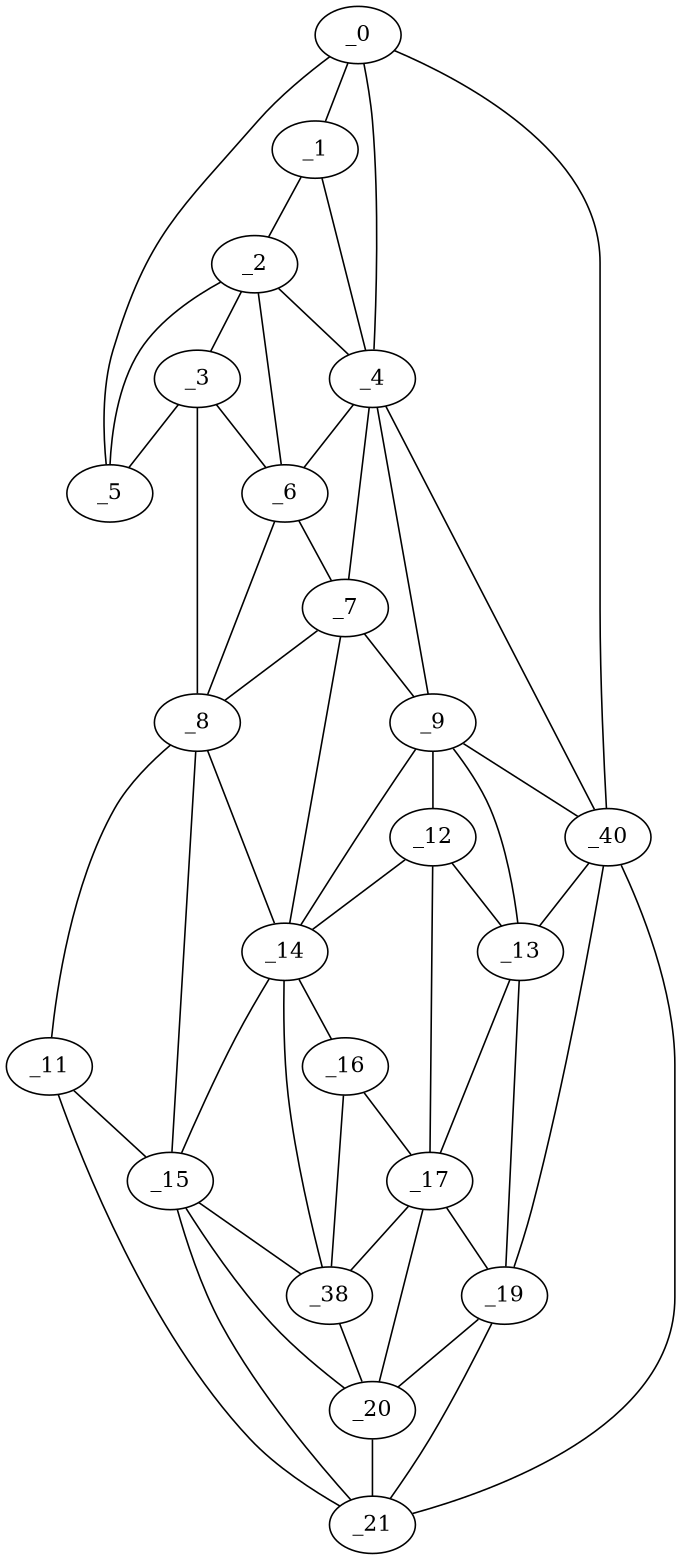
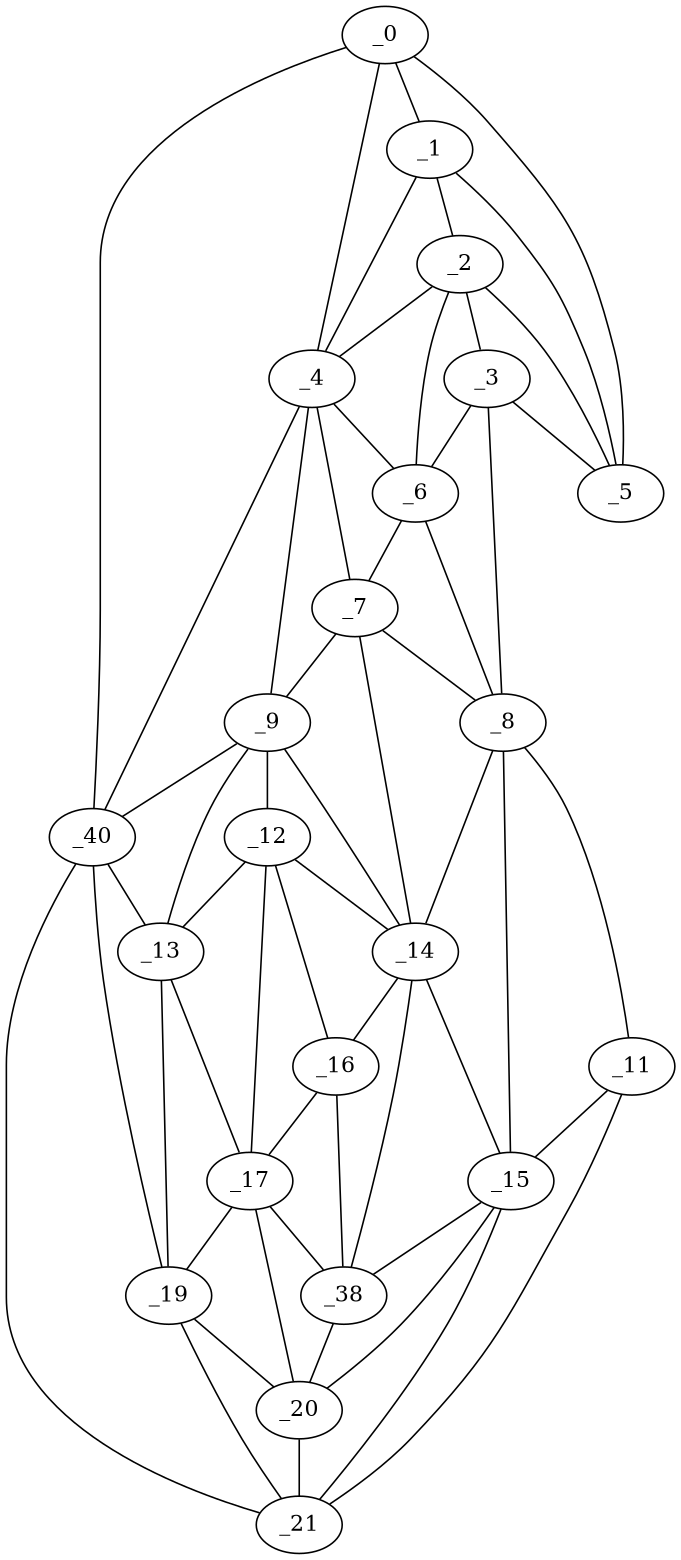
edge "_1" -- "_5": added
edge "_12" -- "_16": added
